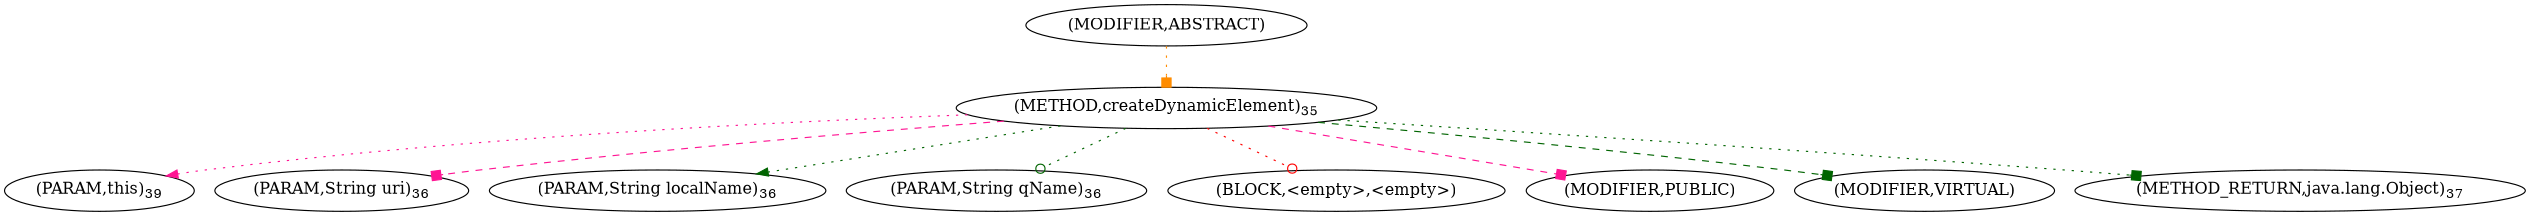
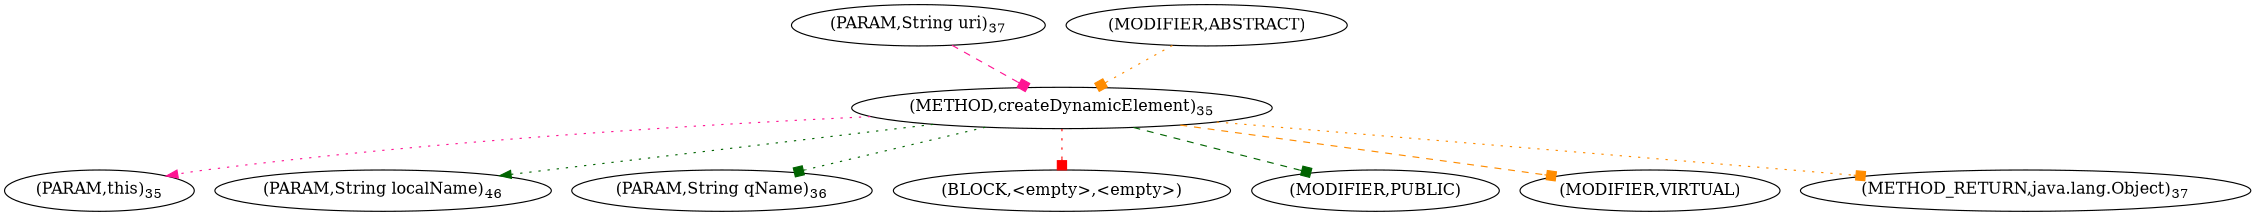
edge "(METHOD,createDynamicElement)" -> "(PARAM,String uri)": reversed
edge "(METHOD,createDynamicElement)" -> "(MODIFIER,VIRTUAL)": color darkgreen -> darkorange
edge "(METHOD,createDynamicElement)" -> "(METHOD_RETURN,java.lang.Object)": color darkgreen -> darkorange
edge "(METHOD,createDynamicElement)" -> "(BLOCK,<empty>,<empty>)": arrowhead odot -> box
edge "(METHOD,createDynamicElement)" -> "(PARAM,String qName)": arrowhead odot -> box
edge "(METHOD,createDynamicElement)" -> "(MODIFIER,PUBLIC)": color deeppink -> darkgreen
node "(PARAM,this)": text "39" -> "35"
node "(PARAM,String uri)": text "36" -> "37"
node "(PARAM,String localName)": text "36" -> "46"
